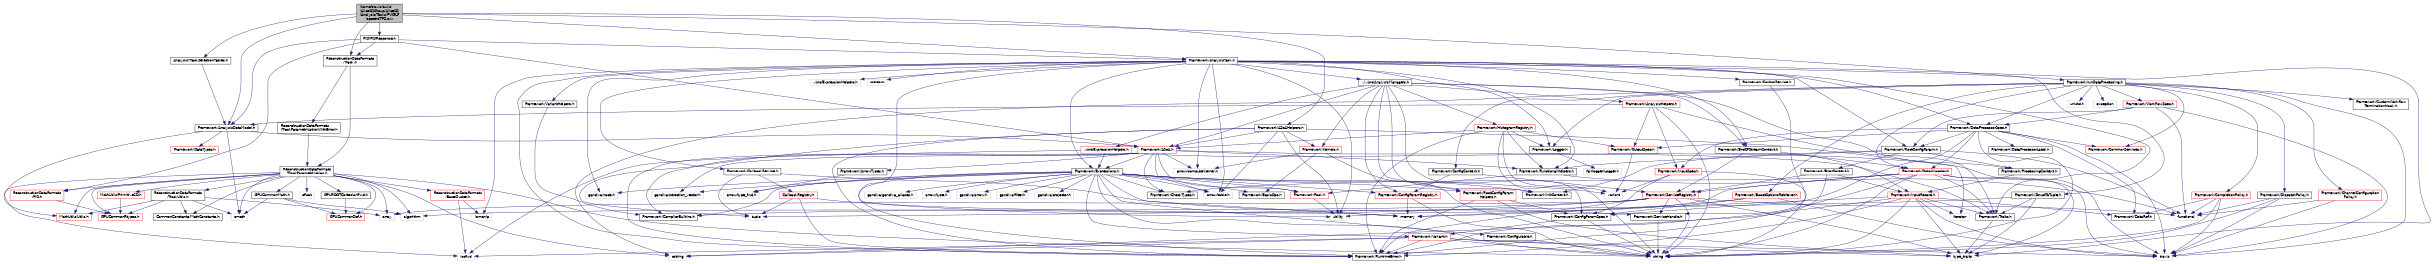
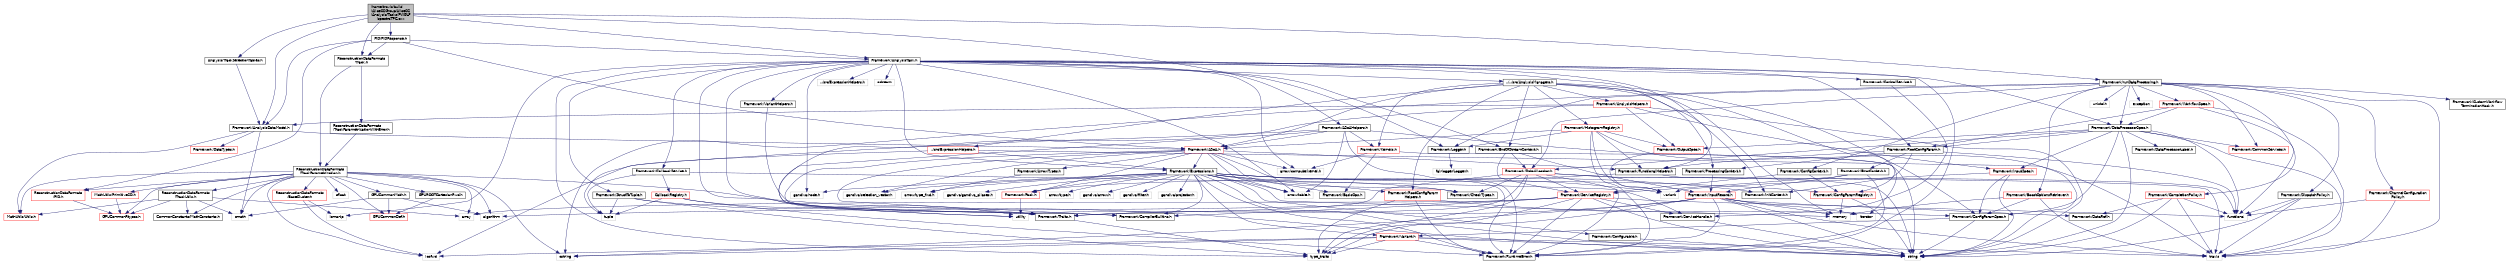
edge "Framework/DataProcessorSpec.h" -> "Framework/DataRef.h": now "Framework/DataProcessorSpec.h" -> "functional"
